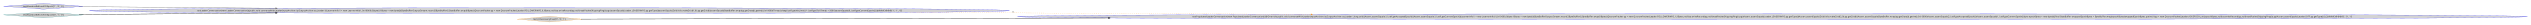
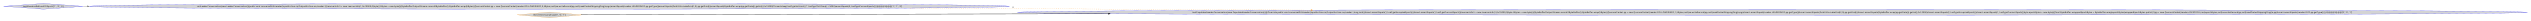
node "testAbandonBeforeACKEpoch['0', '1', '0']": removed
